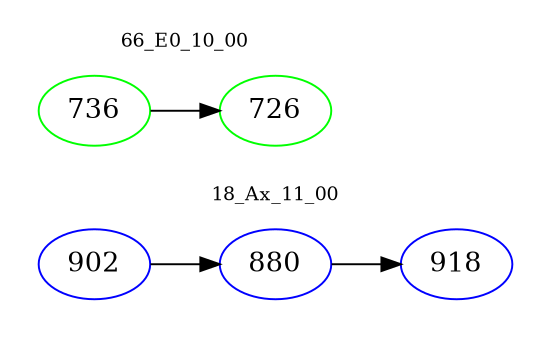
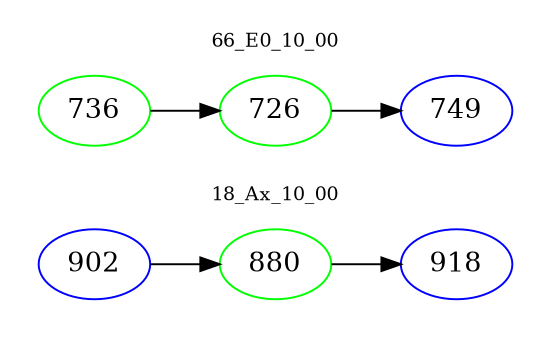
node "749": added
cluster "18_Ax_11_00": label "18_Ax_11_00" -> "18_Ax_10_00"
node "880": color blue -> green
